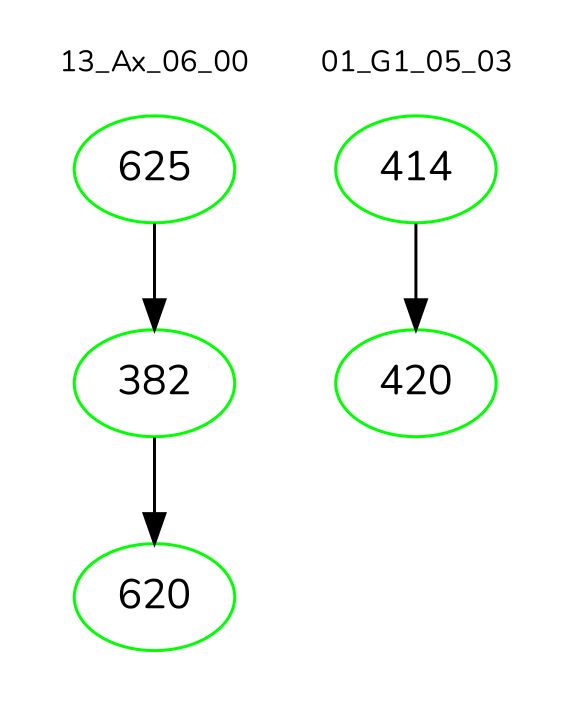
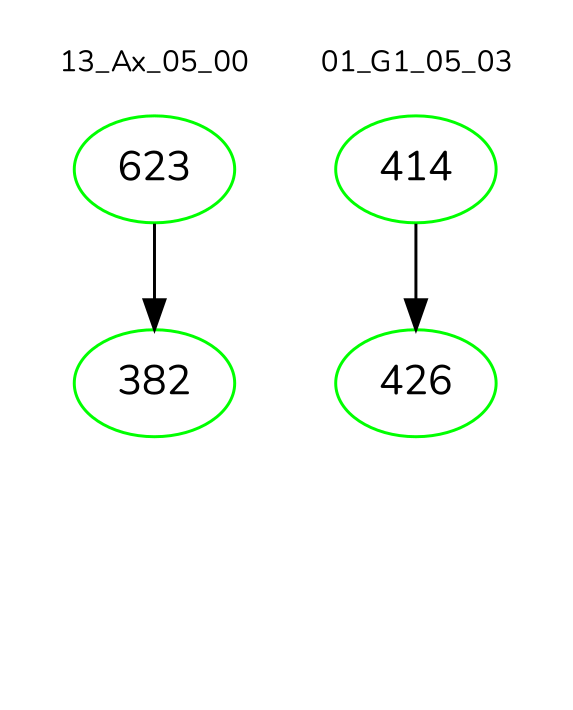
cluster "13_Ax_06_00": label "13_Ax_06_00" -> "13_Ax_05_00"
node "625": label "625" -> "623"
node "420": label "420" -> "426"
node "620": removed
